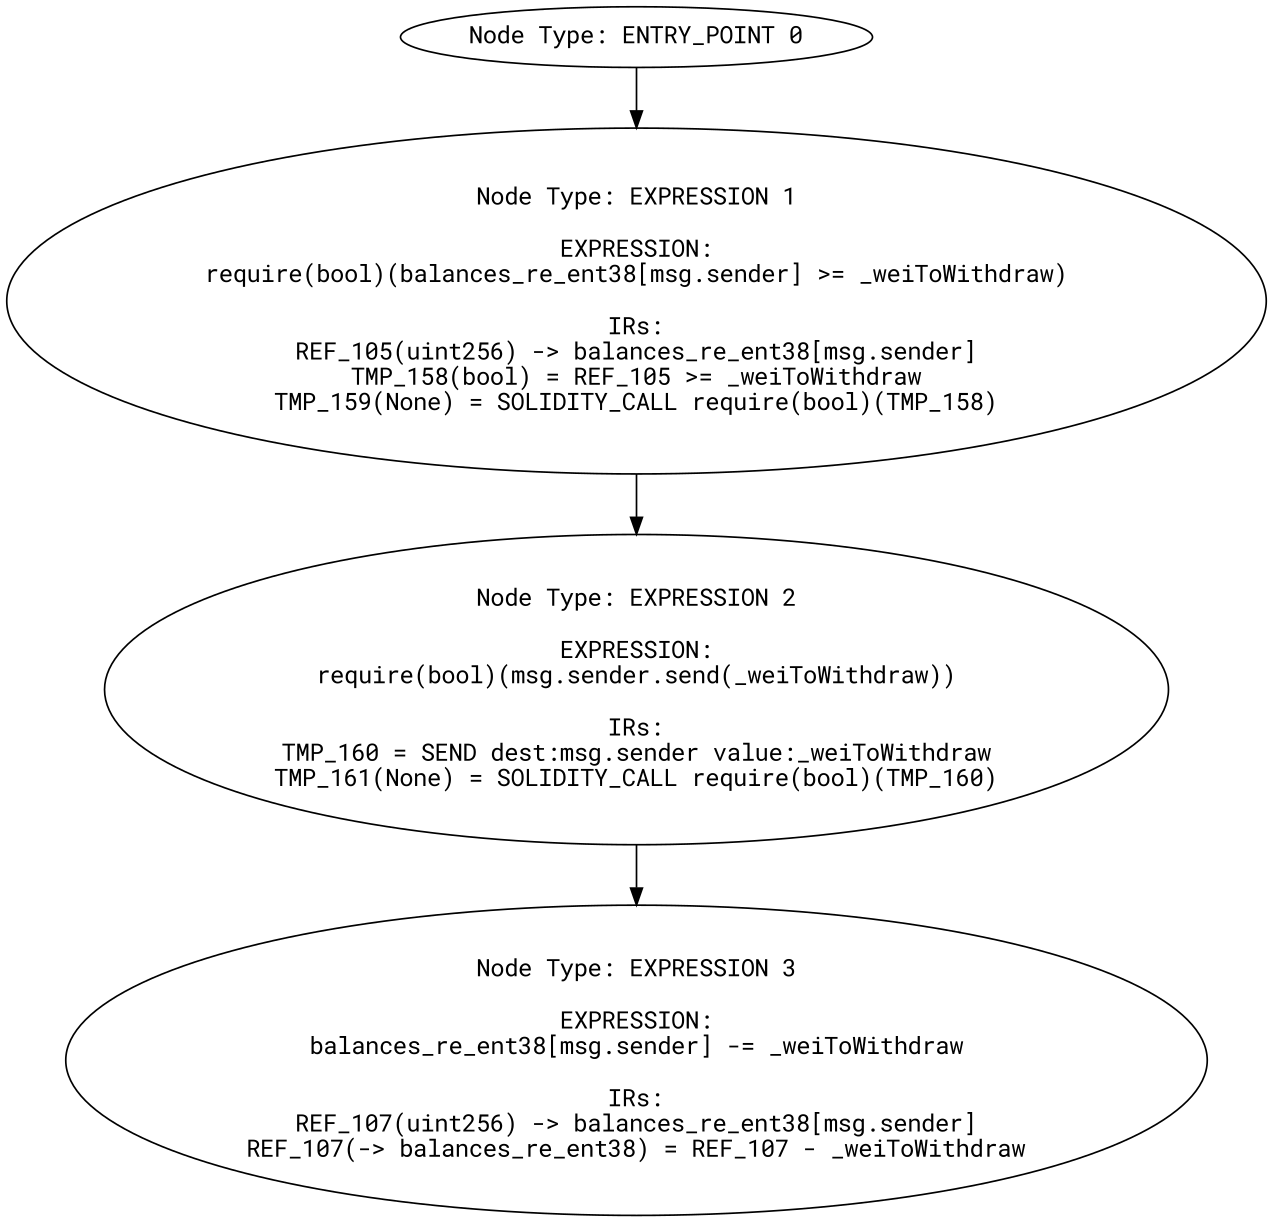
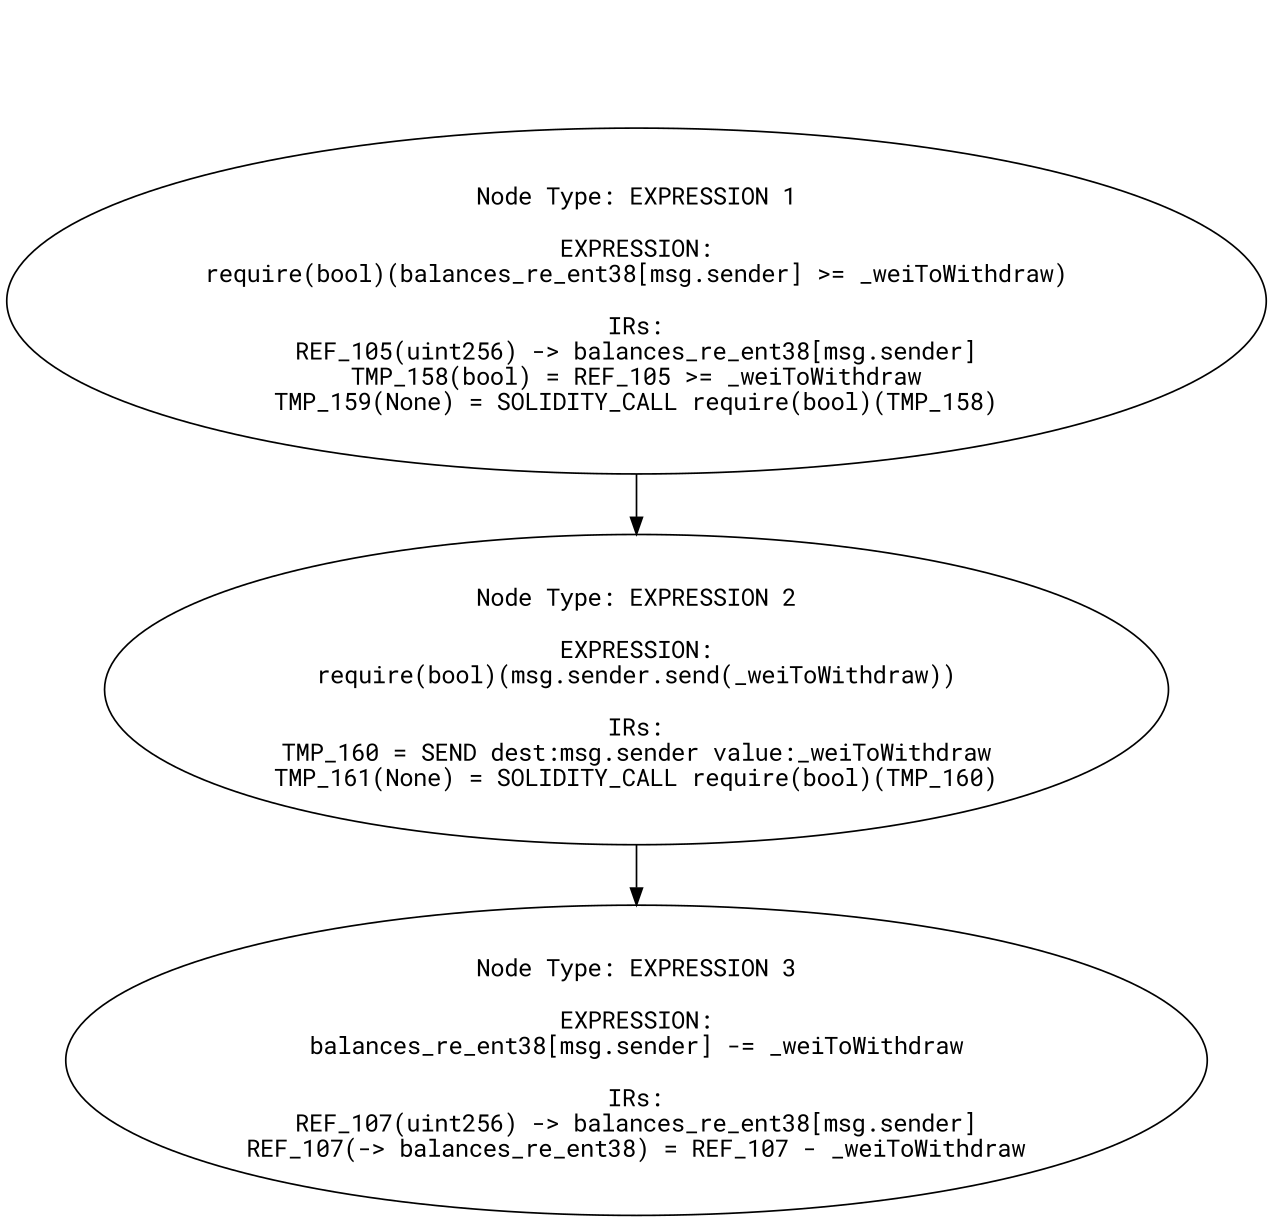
node "Node Type: ENTRY_POINT 0": removed
